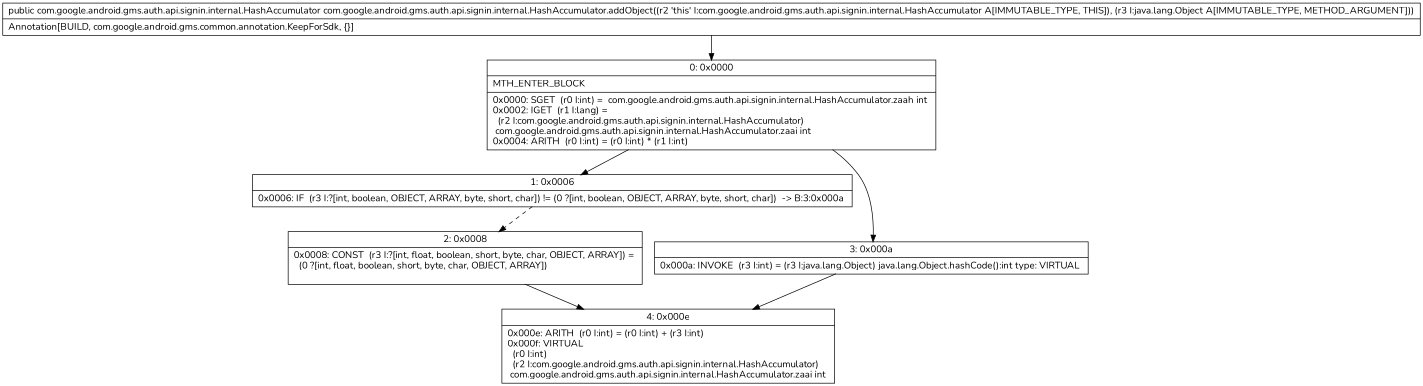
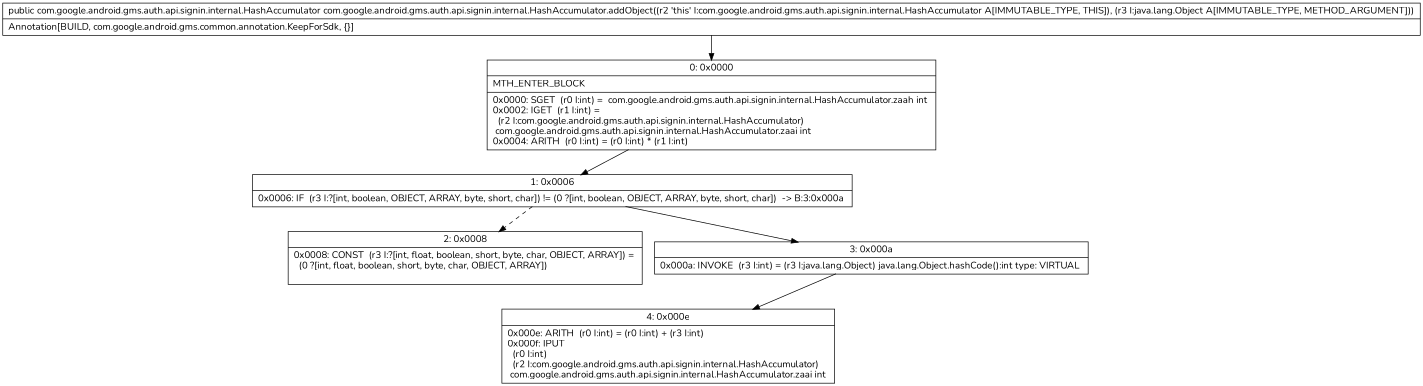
node "0: 0x0000": text "0x0002: IGET  (r1 I:lang) =" -> "0x0002: IGET  (r1 I:int) ="
edge "0: 0x0000" -> "3: 0x000a": now "1: 0x0006" -> "3: 0x000a"
edge "2: 0x0008" -> "4: 0x000e": removed
node "4: 0x000e": text "0x000f: VIRTUAL" -> "0x000f: IPUT"
